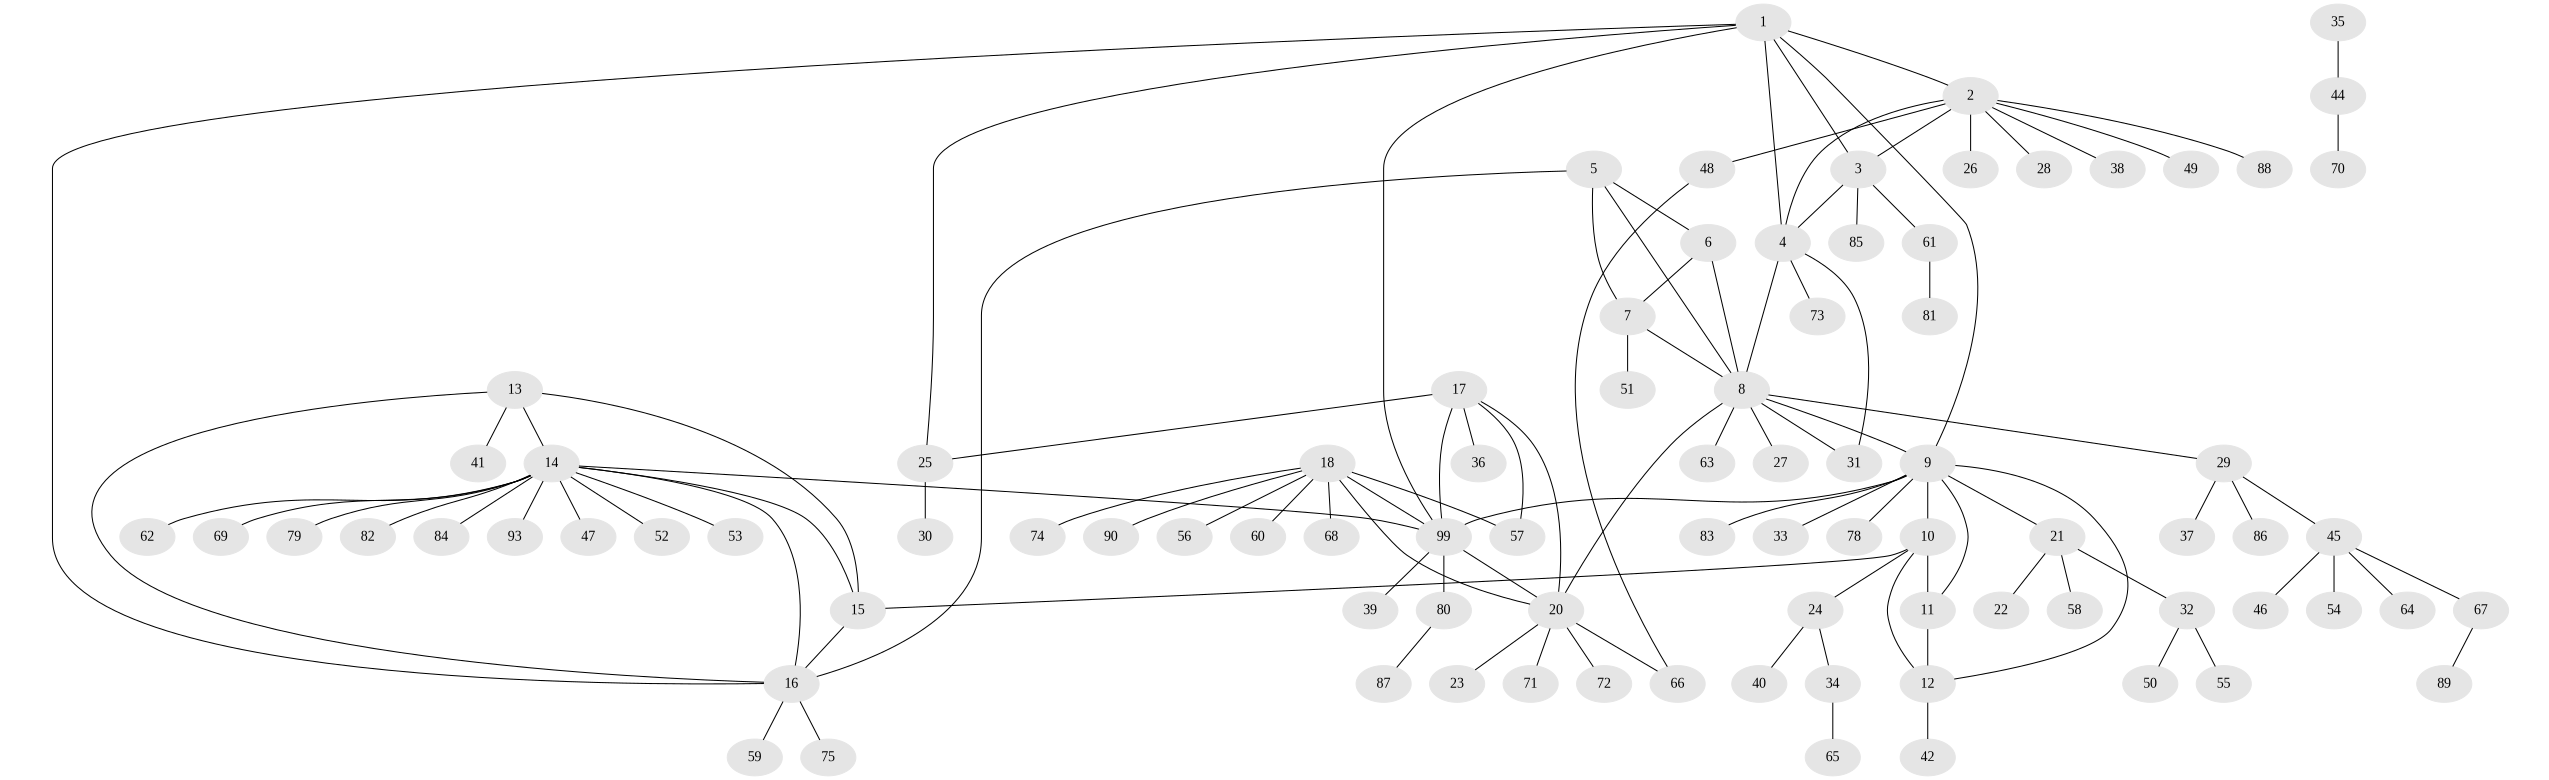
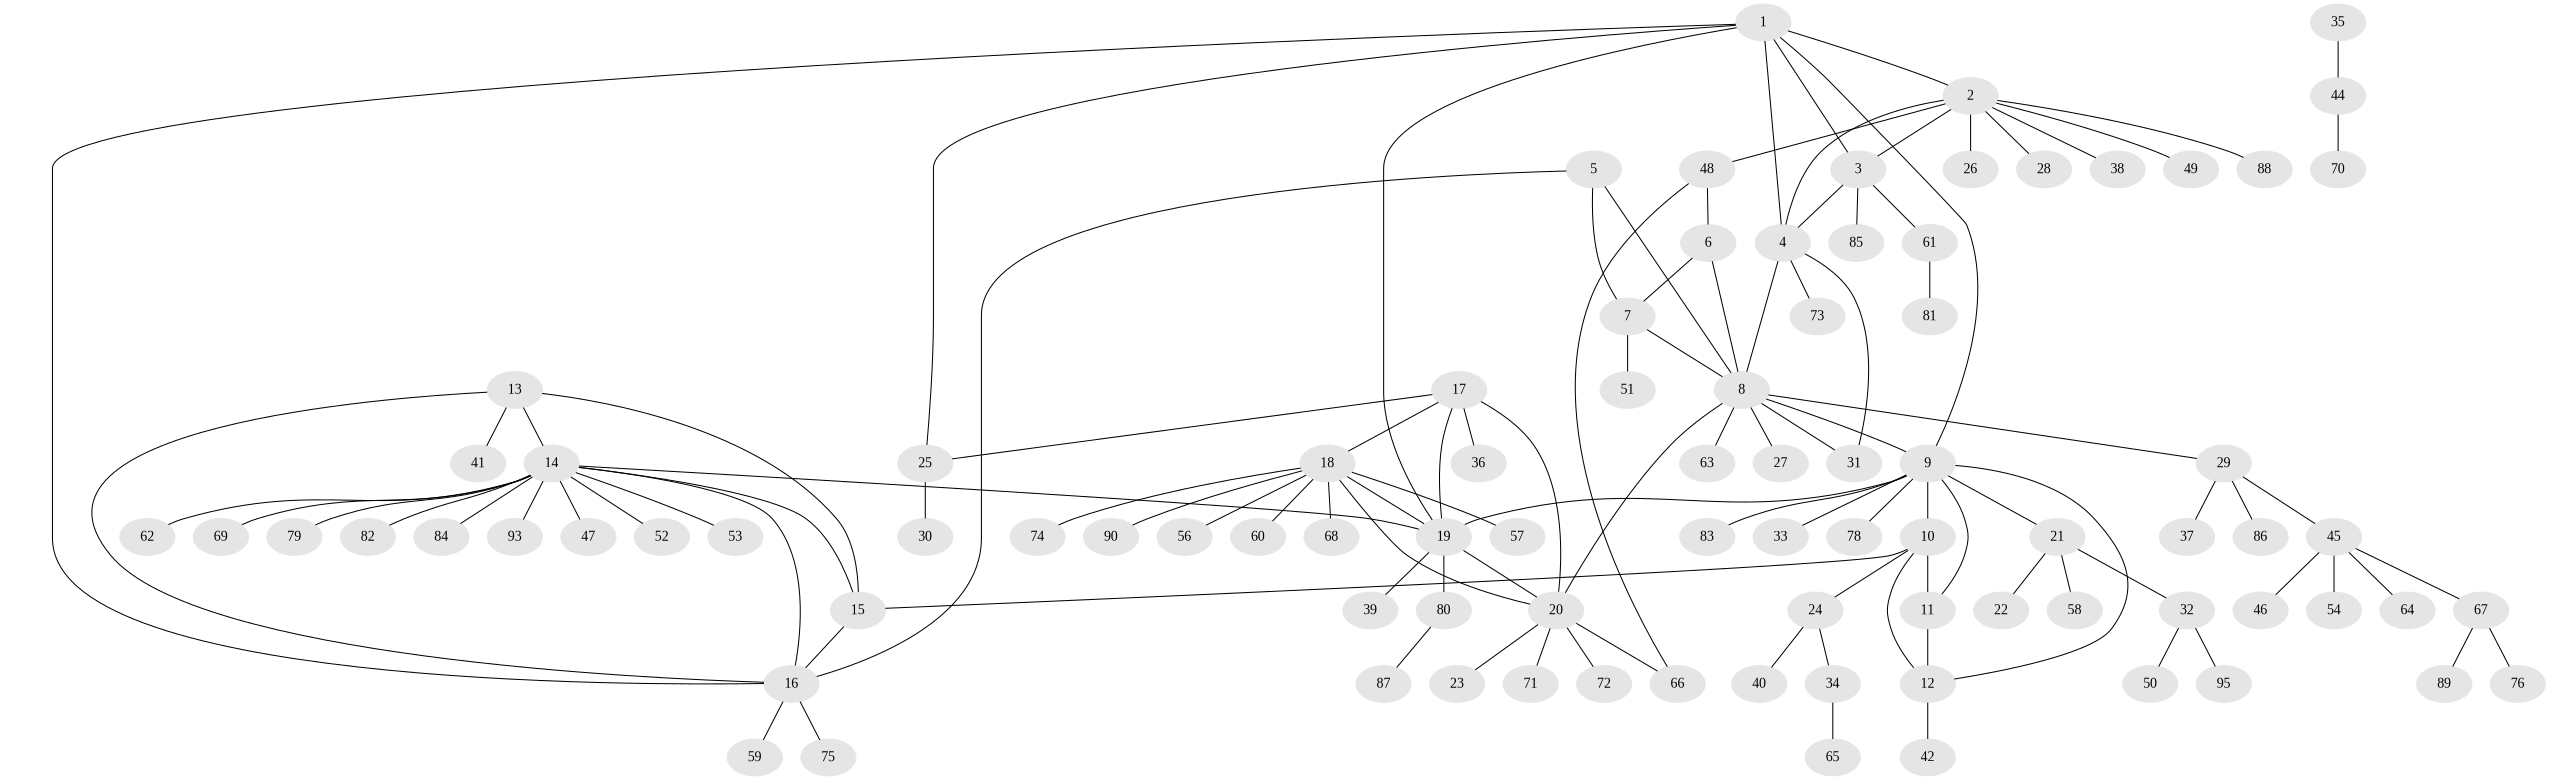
edge "5" -- "6": now "48" -- "6"
edge "17" -- "57": now "17" -- "18"
node "99": label "99" -> "19"
node "55": label "55" -> "95"
node "76": added
